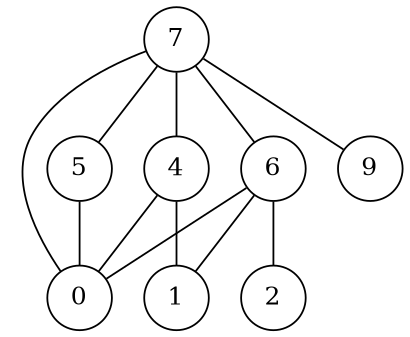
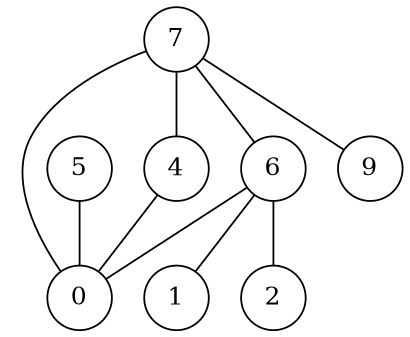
edge "7" -- "5": removed
edge "4" -- "1": removed
